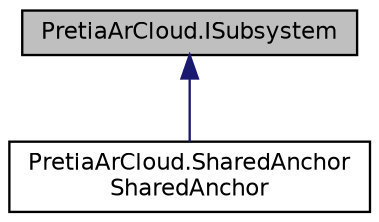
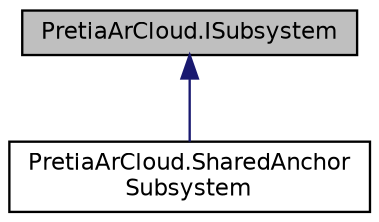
node "PretiaArCloud.SharedAnchor SharedAnchor": label "PretiaArCloud.SharedAnchor SharedAnchor" -> "PretiaArCloud.SharedAnchor Subsystem"
